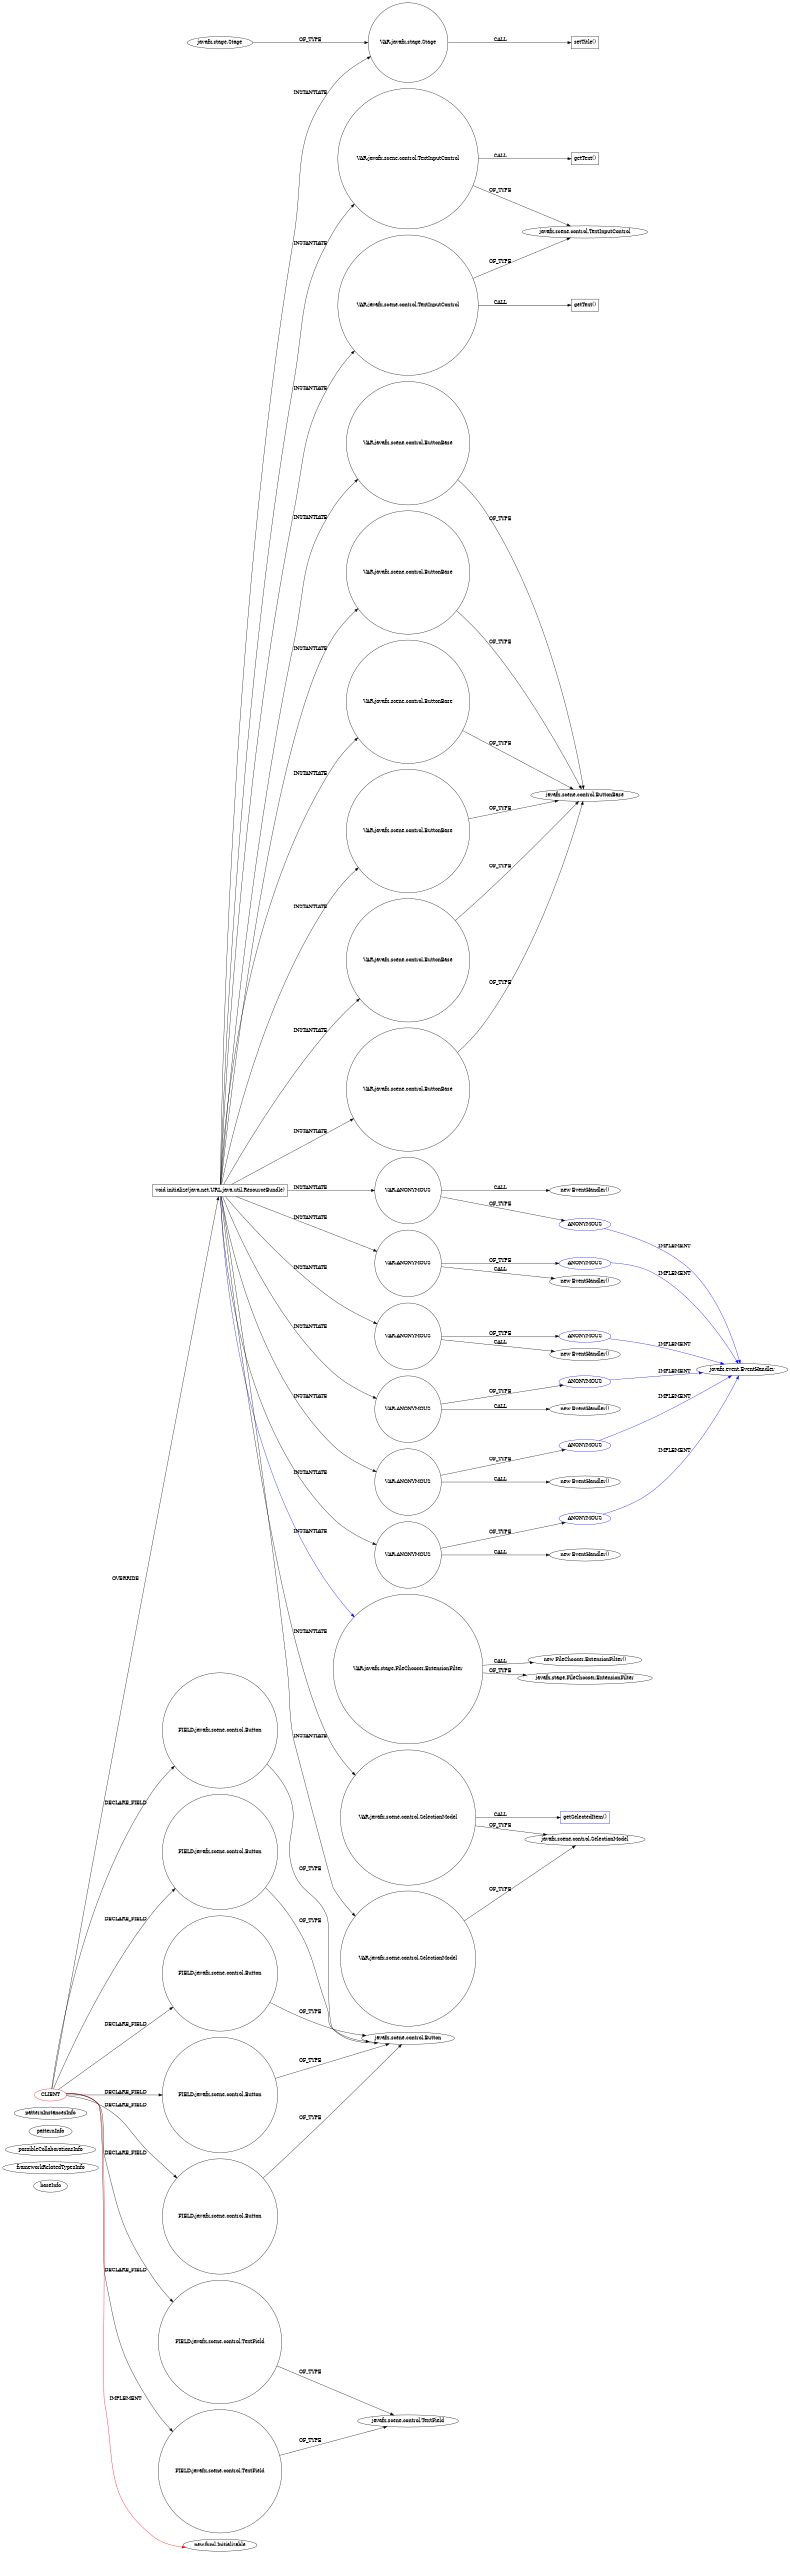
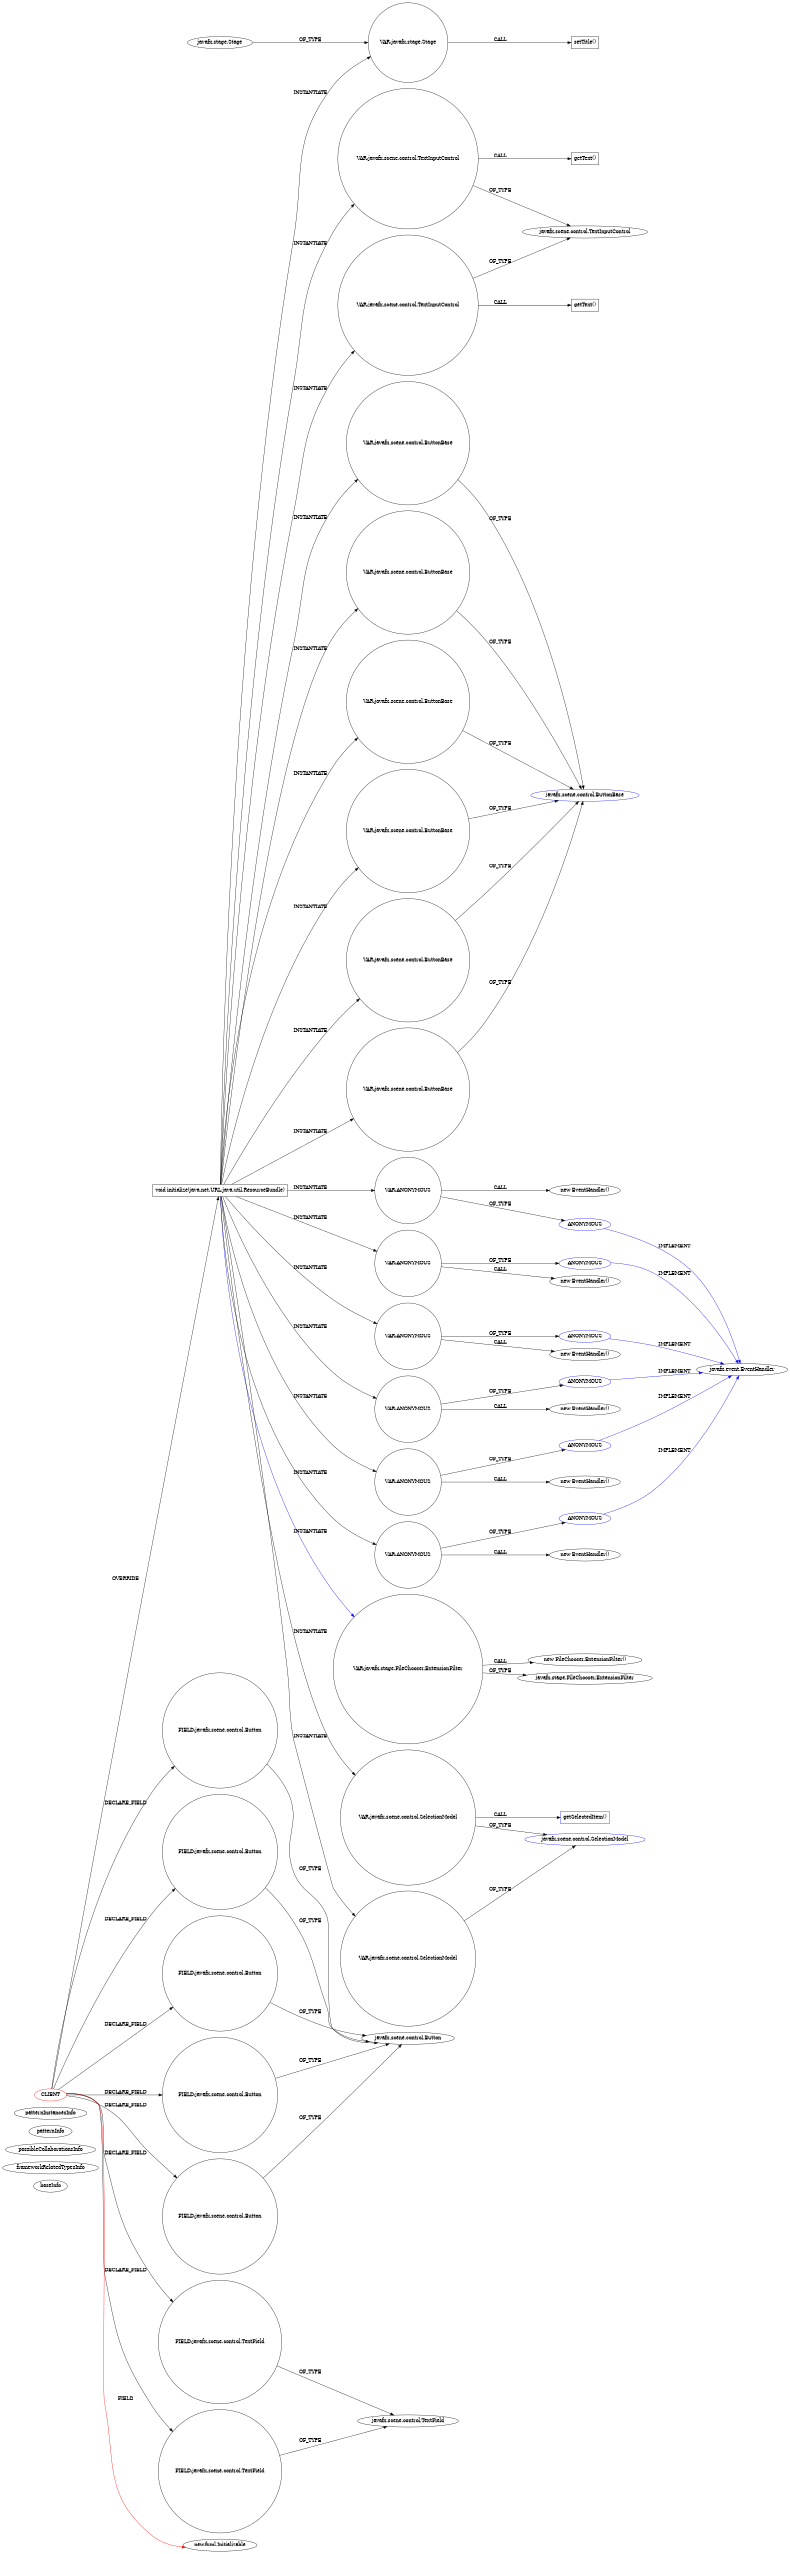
node "javafx.scene.control.ButtonBase": color black -> blue
node "javafx.scene.control.SelectionModel": color black -> blue
edge "CLIENT" -> "new.fxml.Initializable": label "IMPLEMENT" -> "FIELD"
